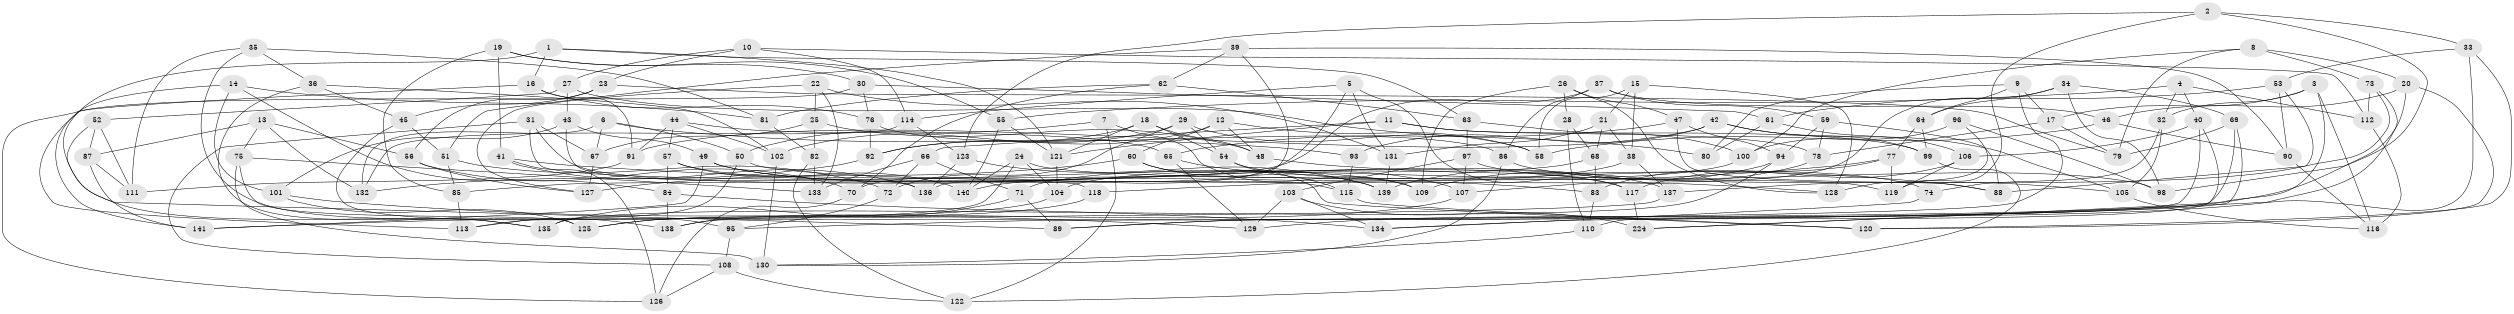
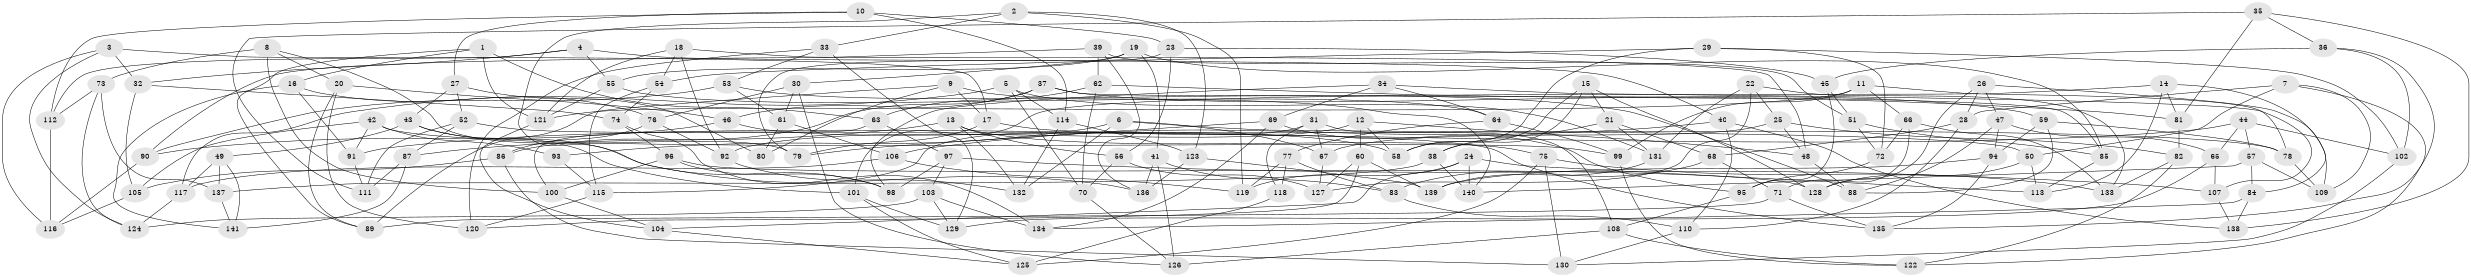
edge "7" -- "28": added
edge "74" -- "96": added
node "224": label "224" -> "124"
